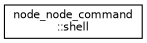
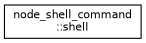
node "node_node_command ::shell": label "node_node_command ::shell" -> "node_shell_command ::shell"
